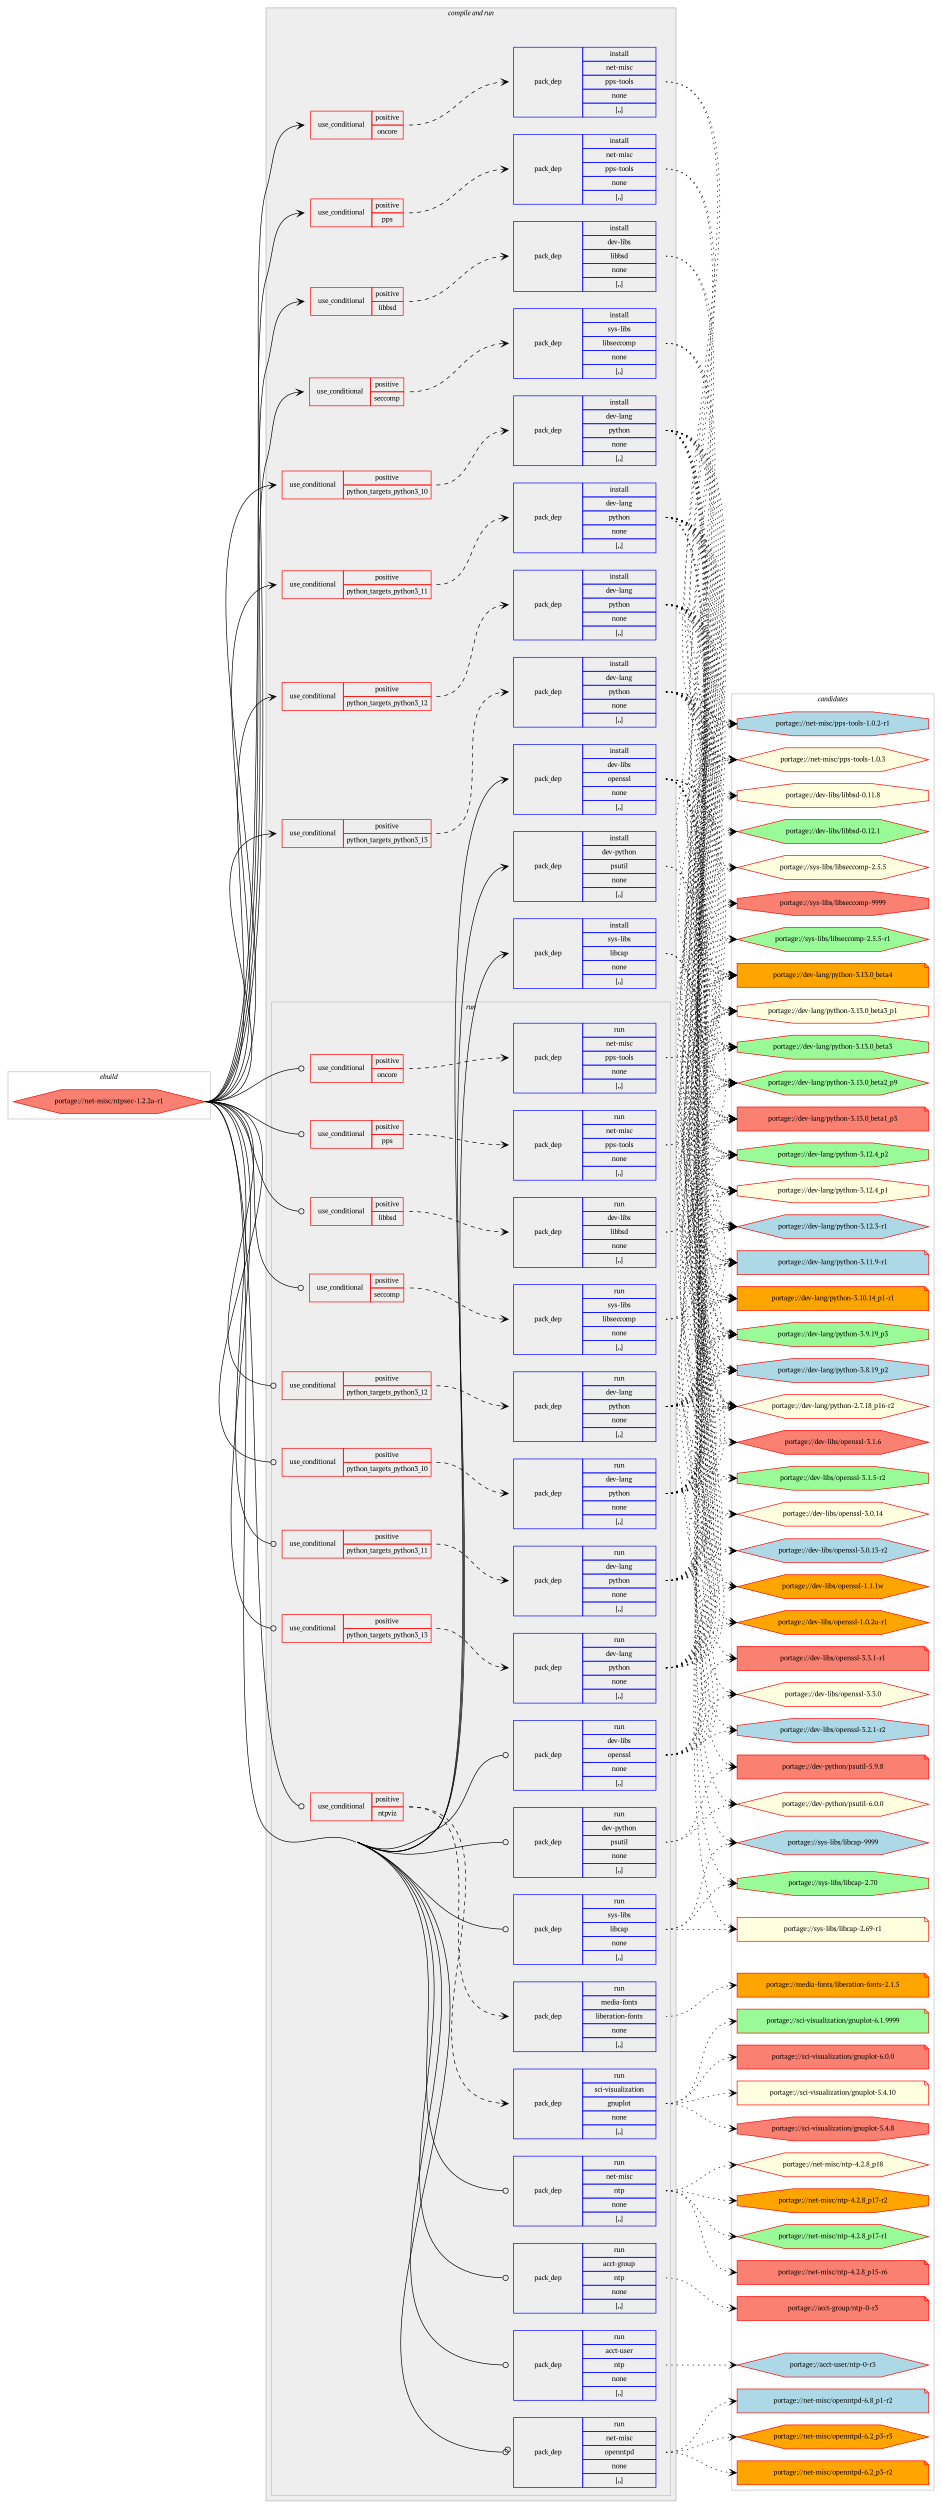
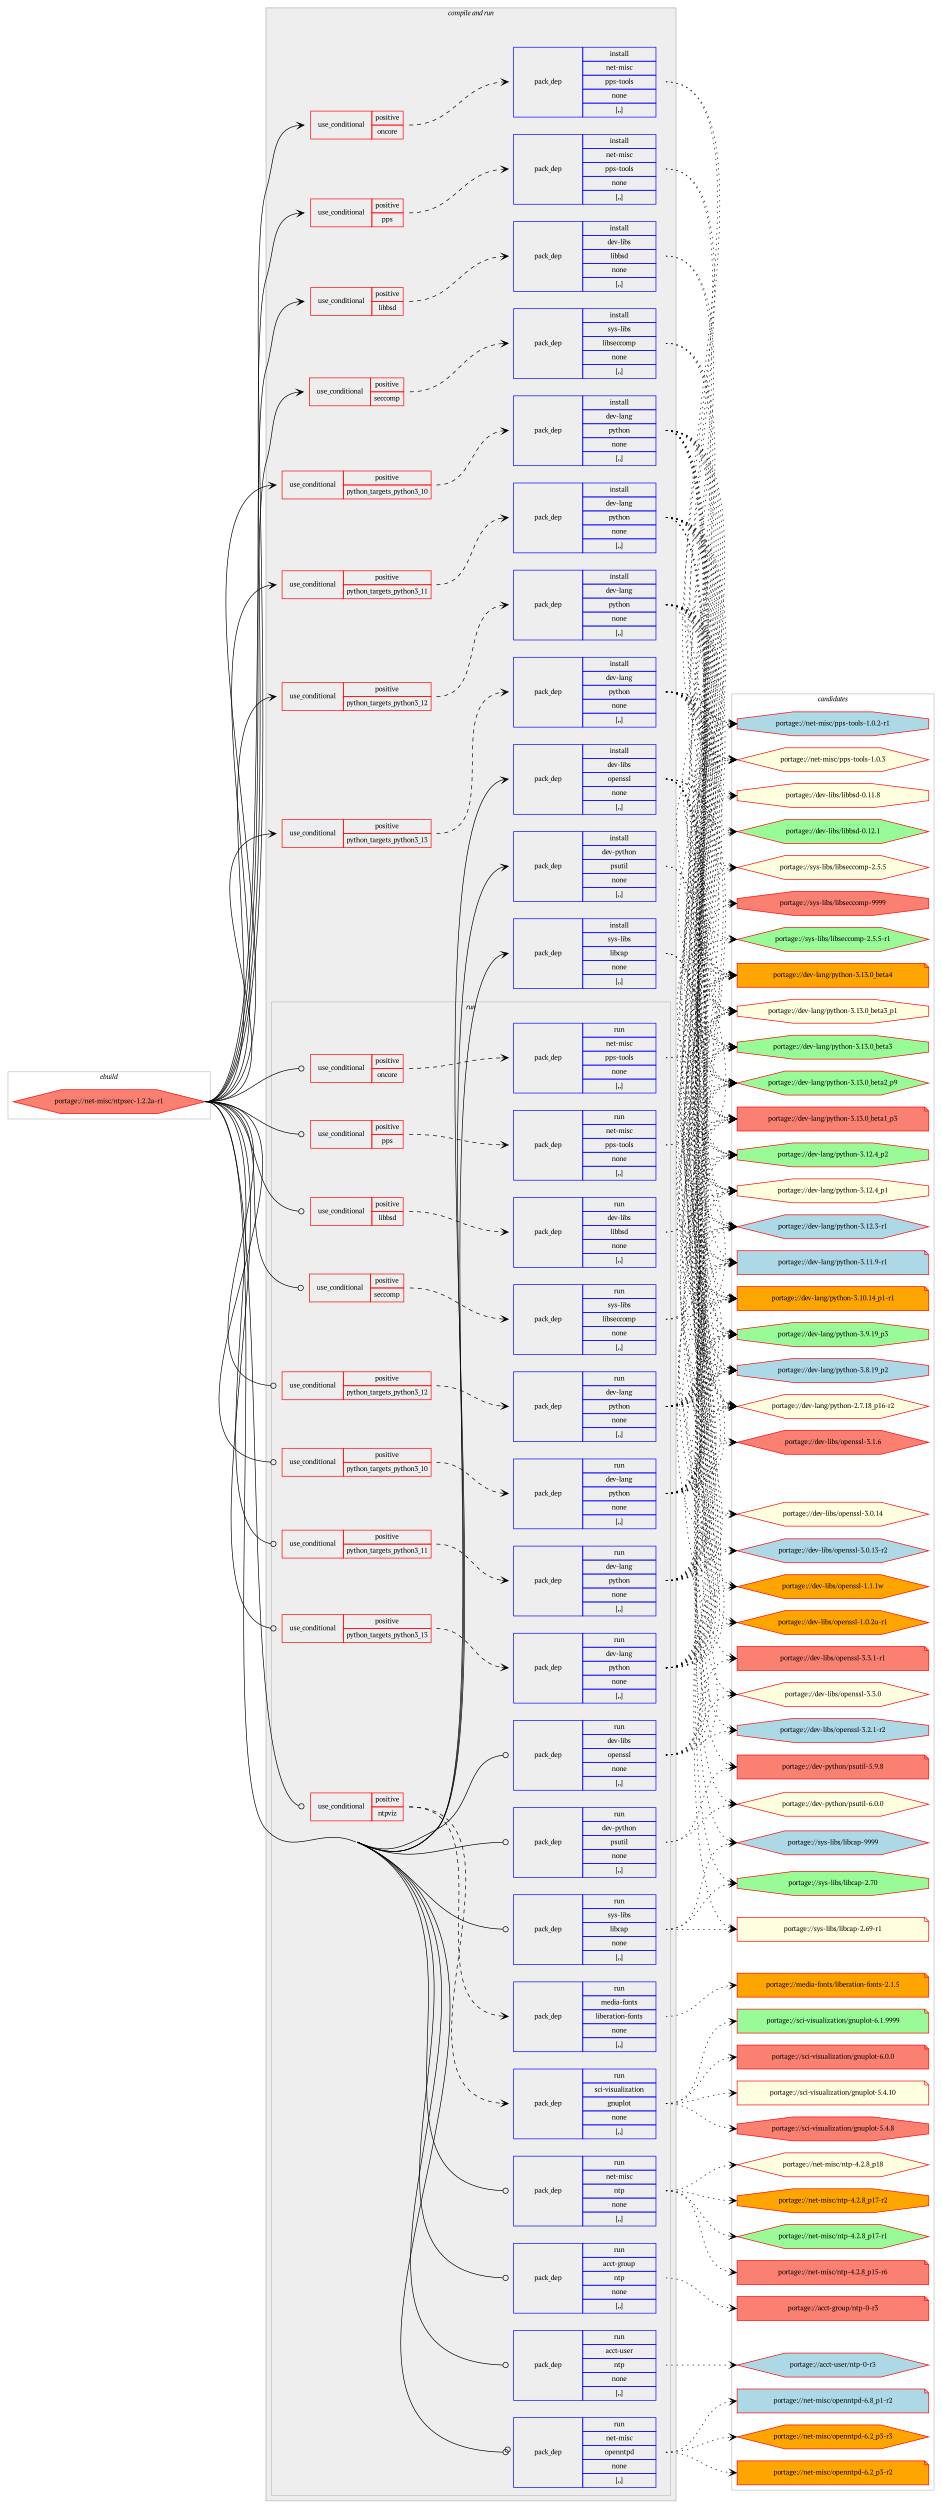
node "portage://dev-libs/openssl-3.1.5-r2": removed
